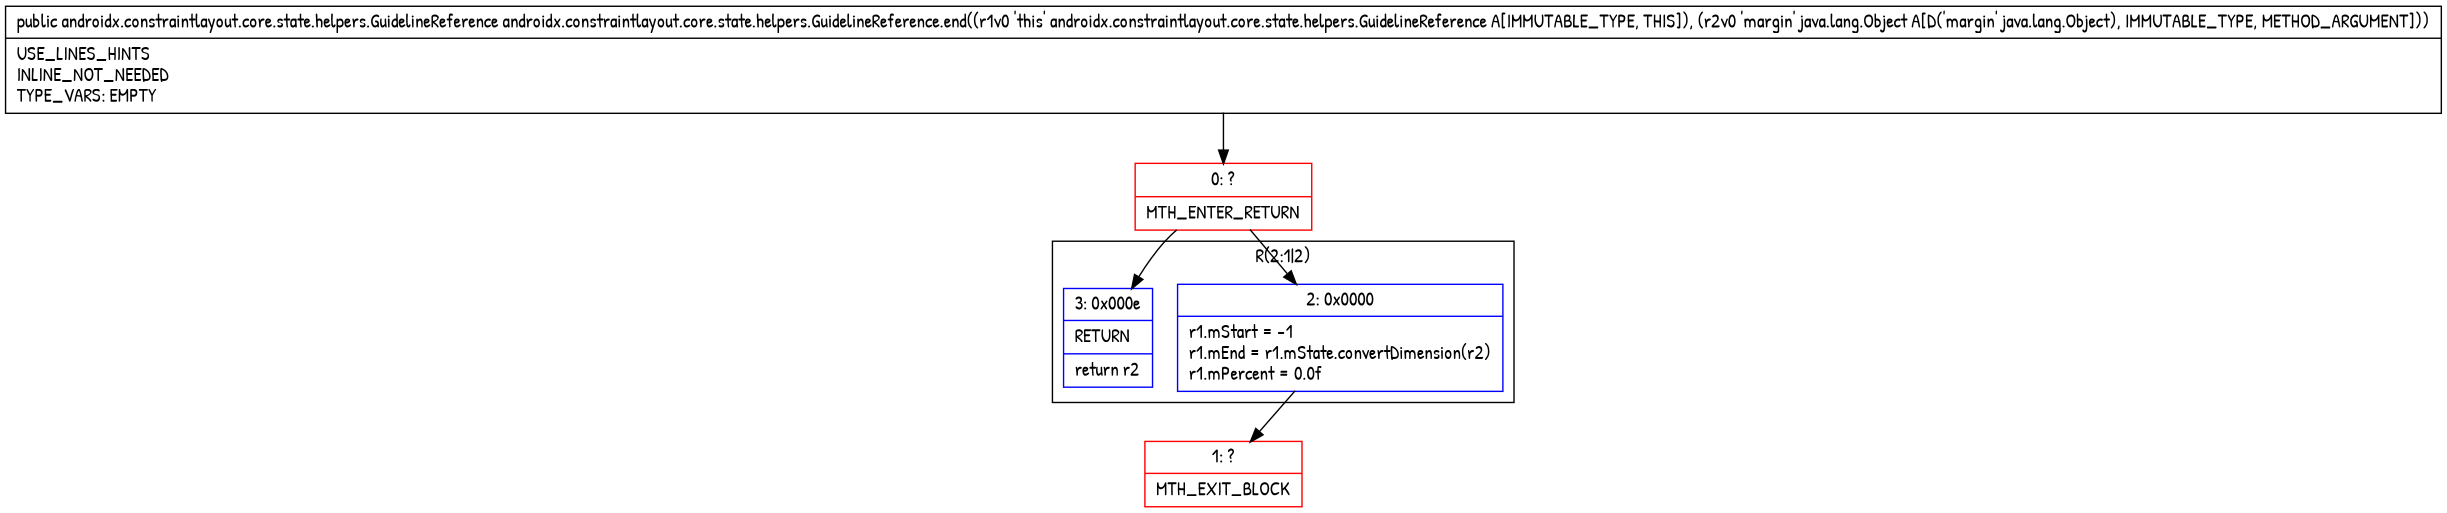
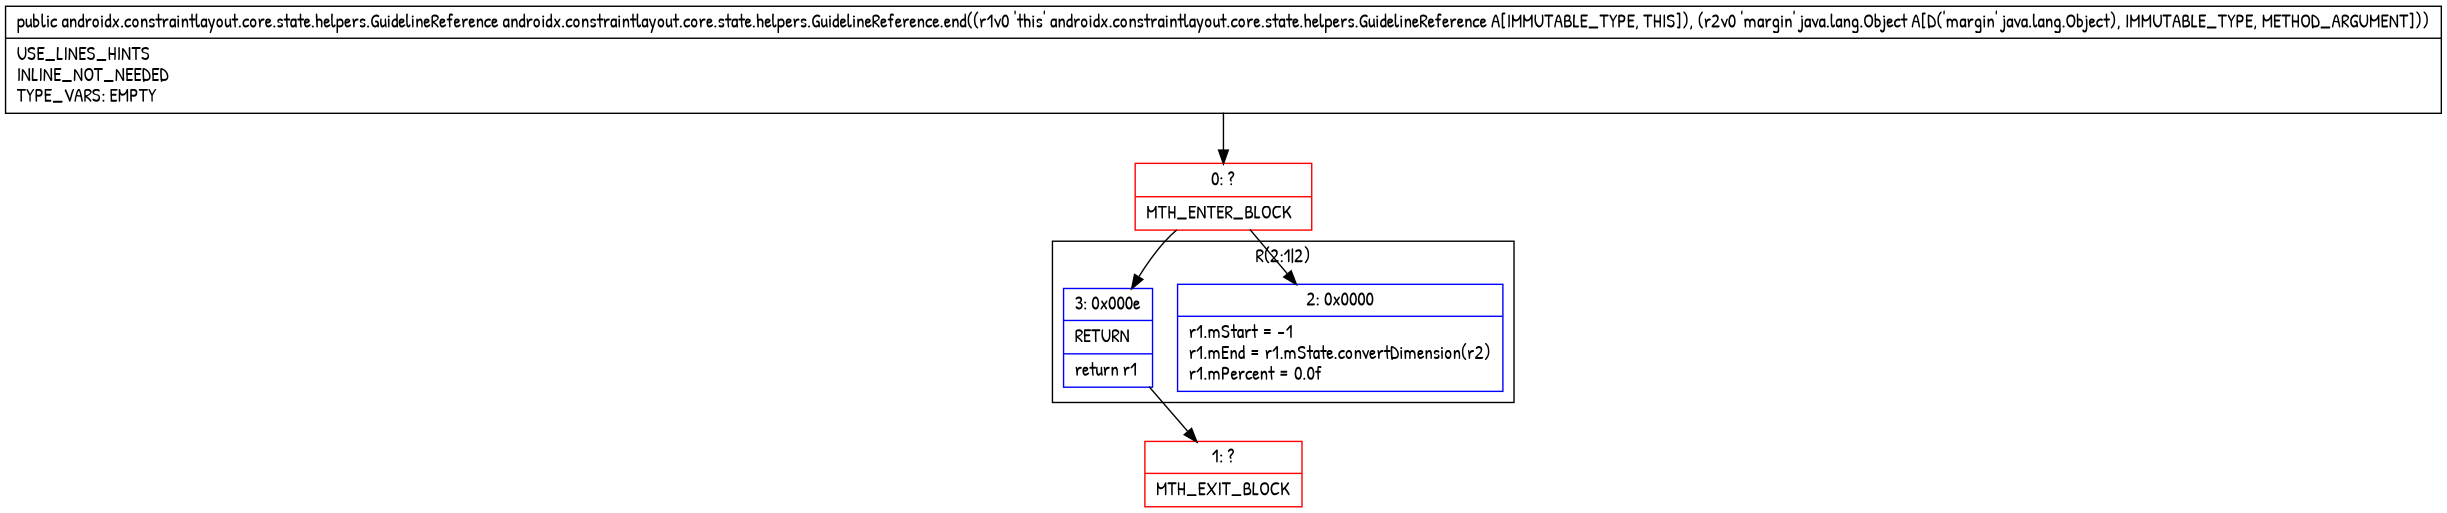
node "0: ?": text "MTH_ENTER_RETURN" -> "MTH_ENTER_BLOCK"
node "3: 0x000e": text "return r2" -> "return r1"
edge "2: 0x0000" -> "1: ?": now "3: 0x000e" -> "1: ?"
